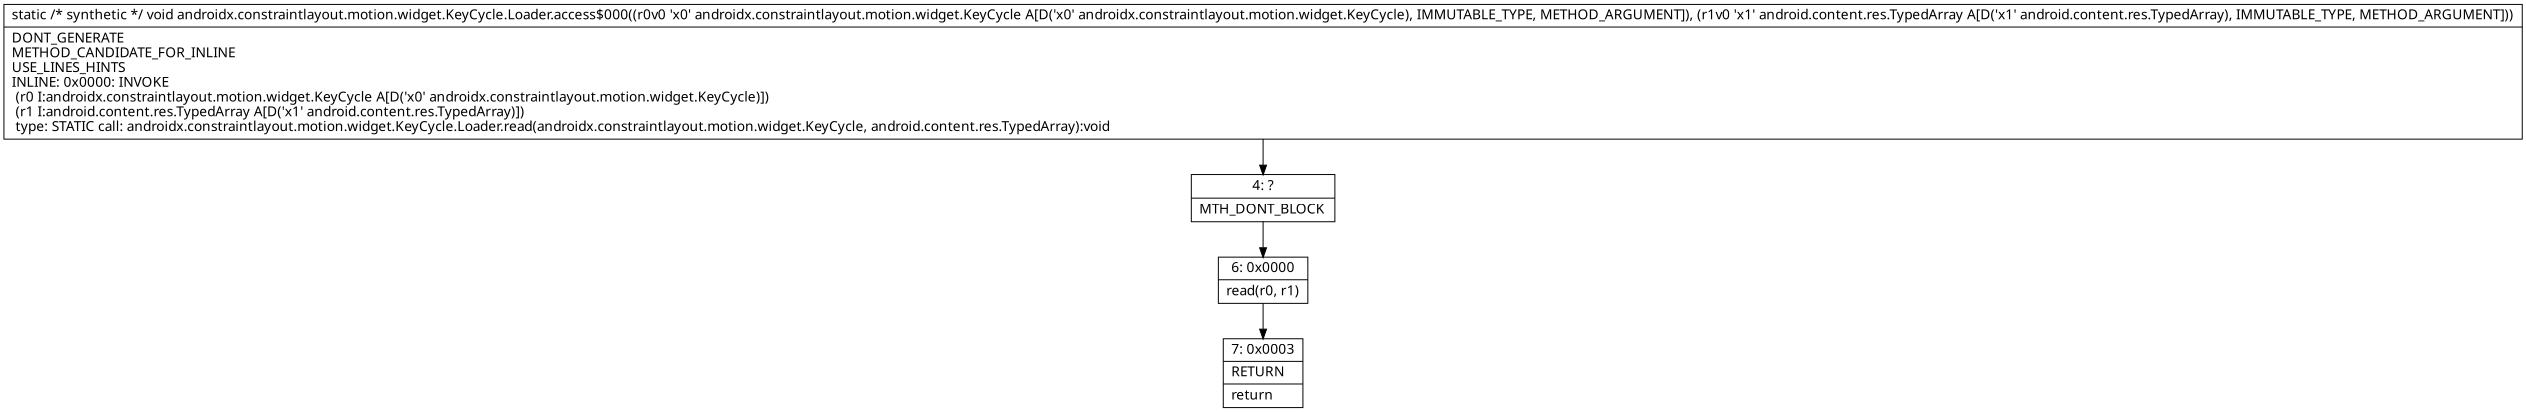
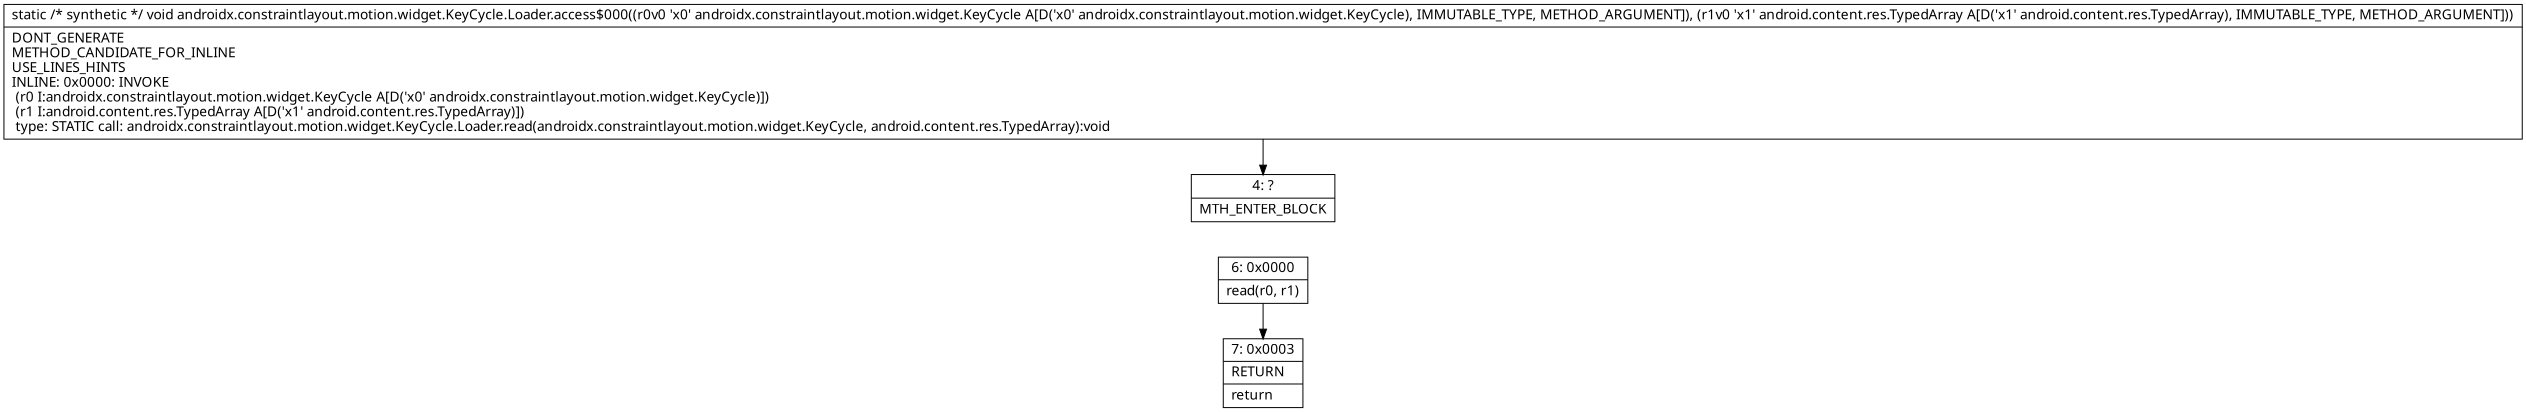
node "4: ?": text "MTH_DONT_BLOCK" -> "MTH_ENTER_BLOCK"
edge "4: ?" -> "6: 0x0000": removed
